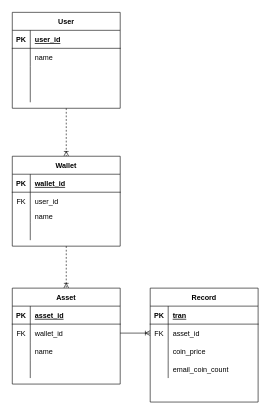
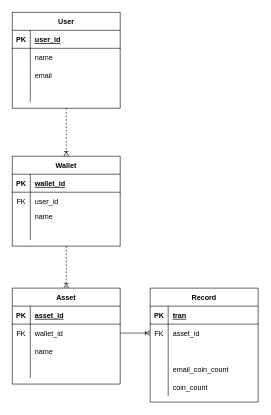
node "email": added
node "coin_price": removed
node "coin_count": added
